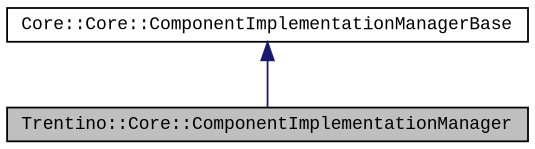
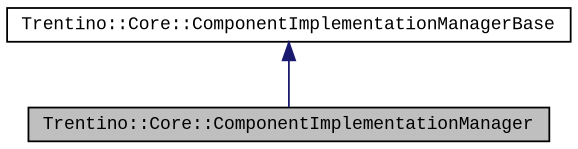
node "Core::Core::ComponentImplementationManagerBase": label "Core::Core::ComponentImplementationManagerBase" -> "Trentino::Core::ComponentImplementationManagerBase"
